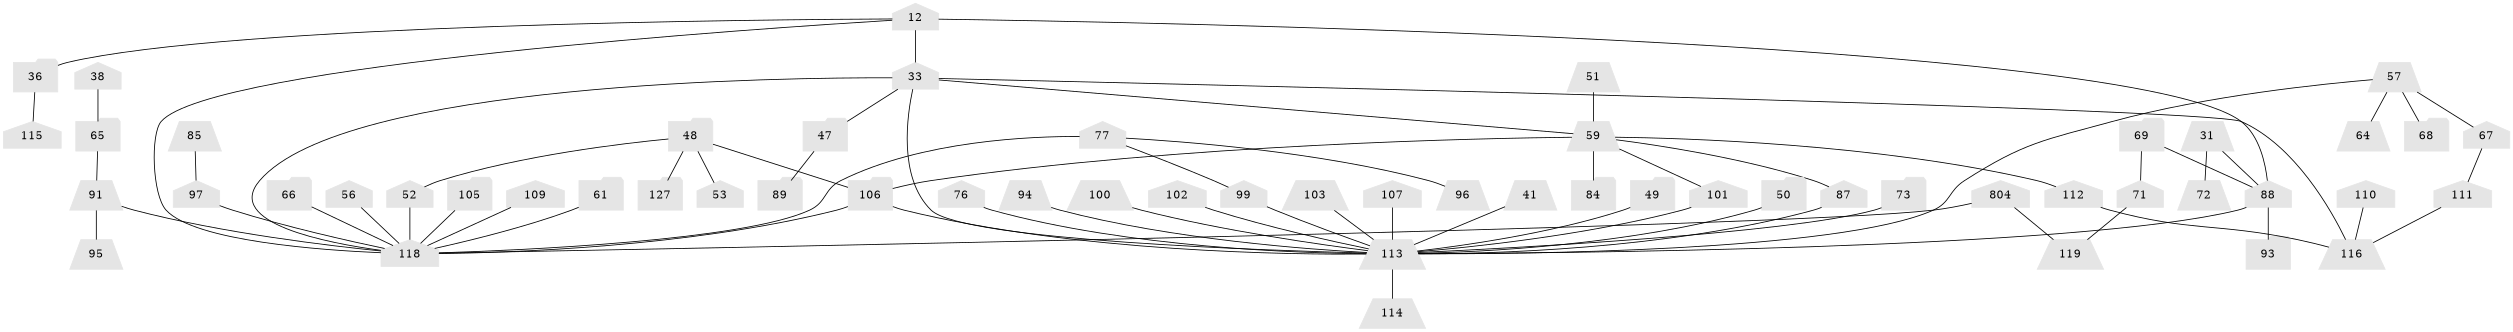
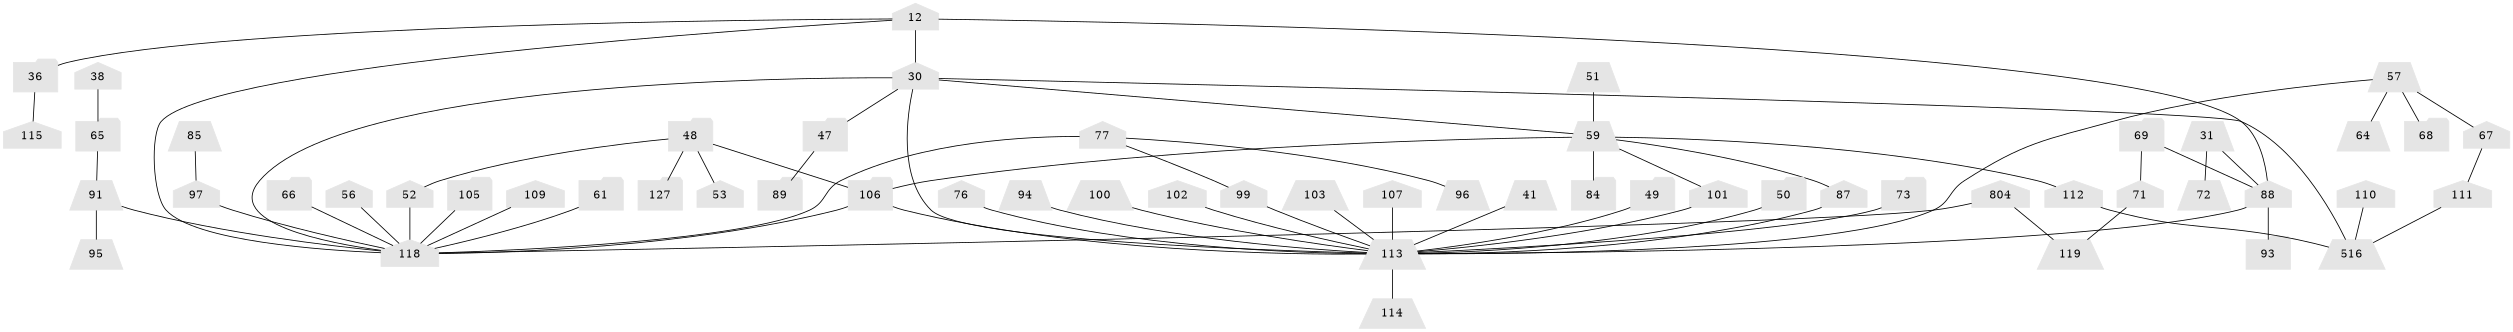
node "33": label "33" -> "30"
node "116": label "116" -> "516"
